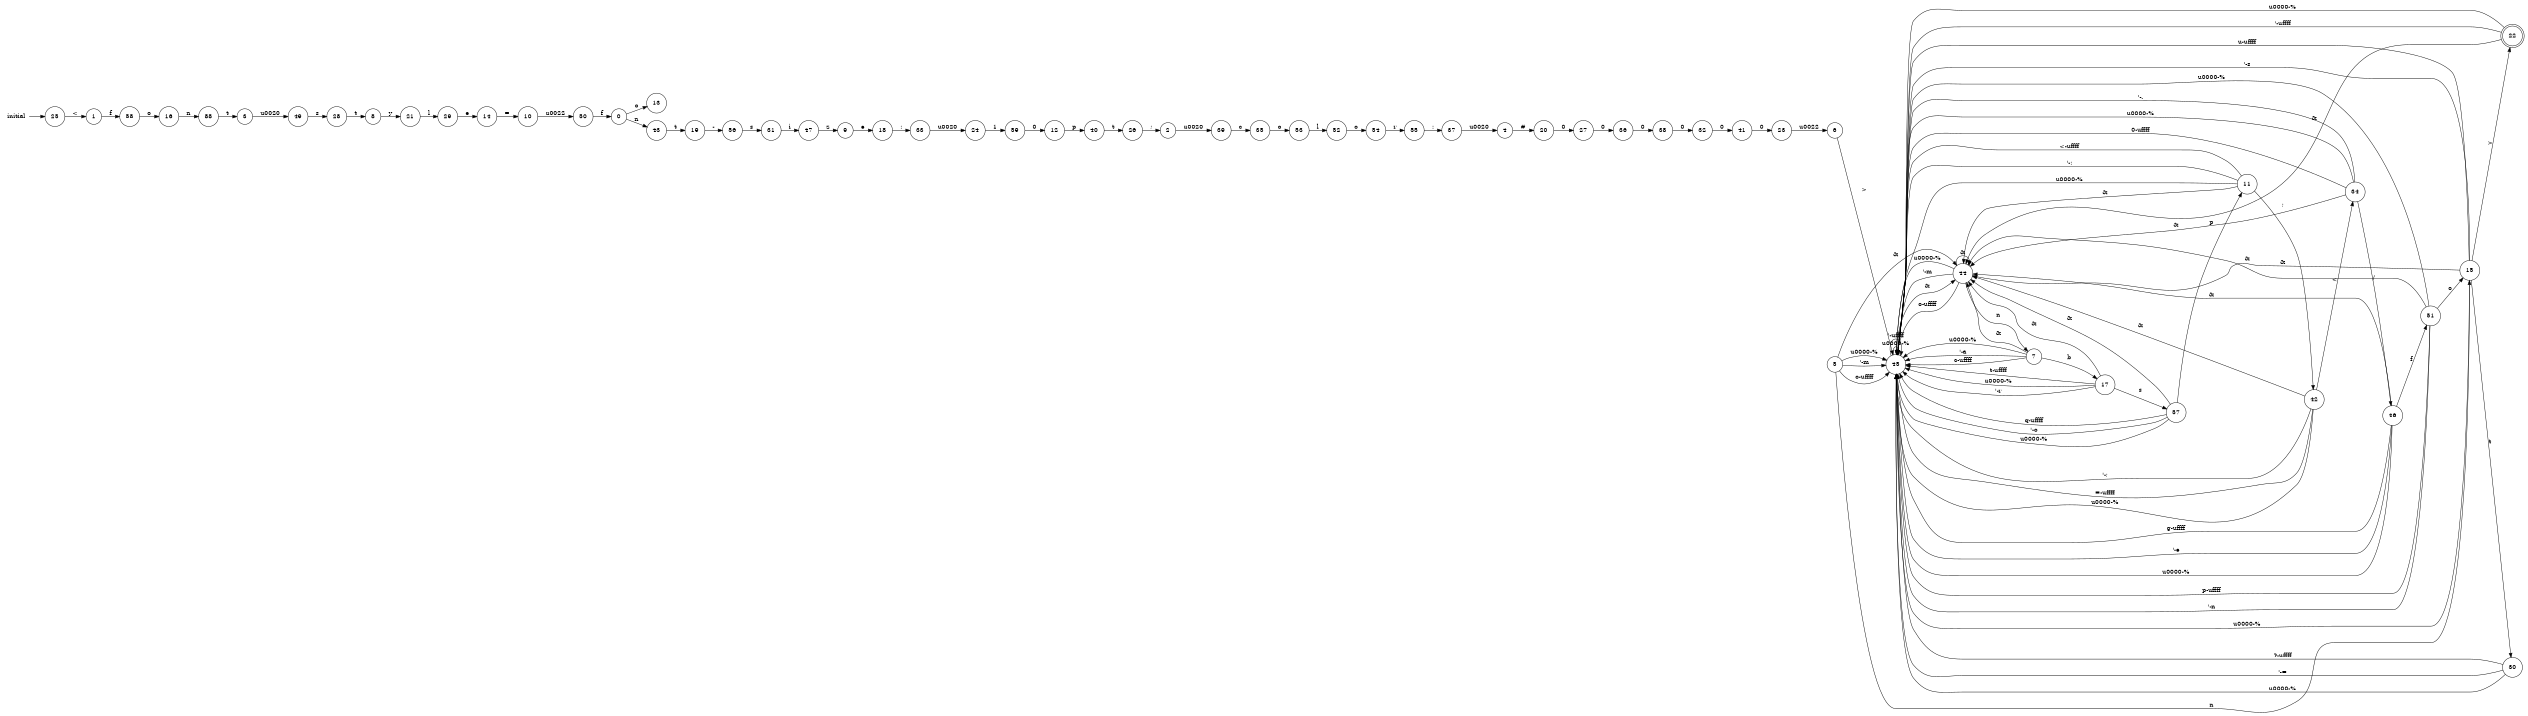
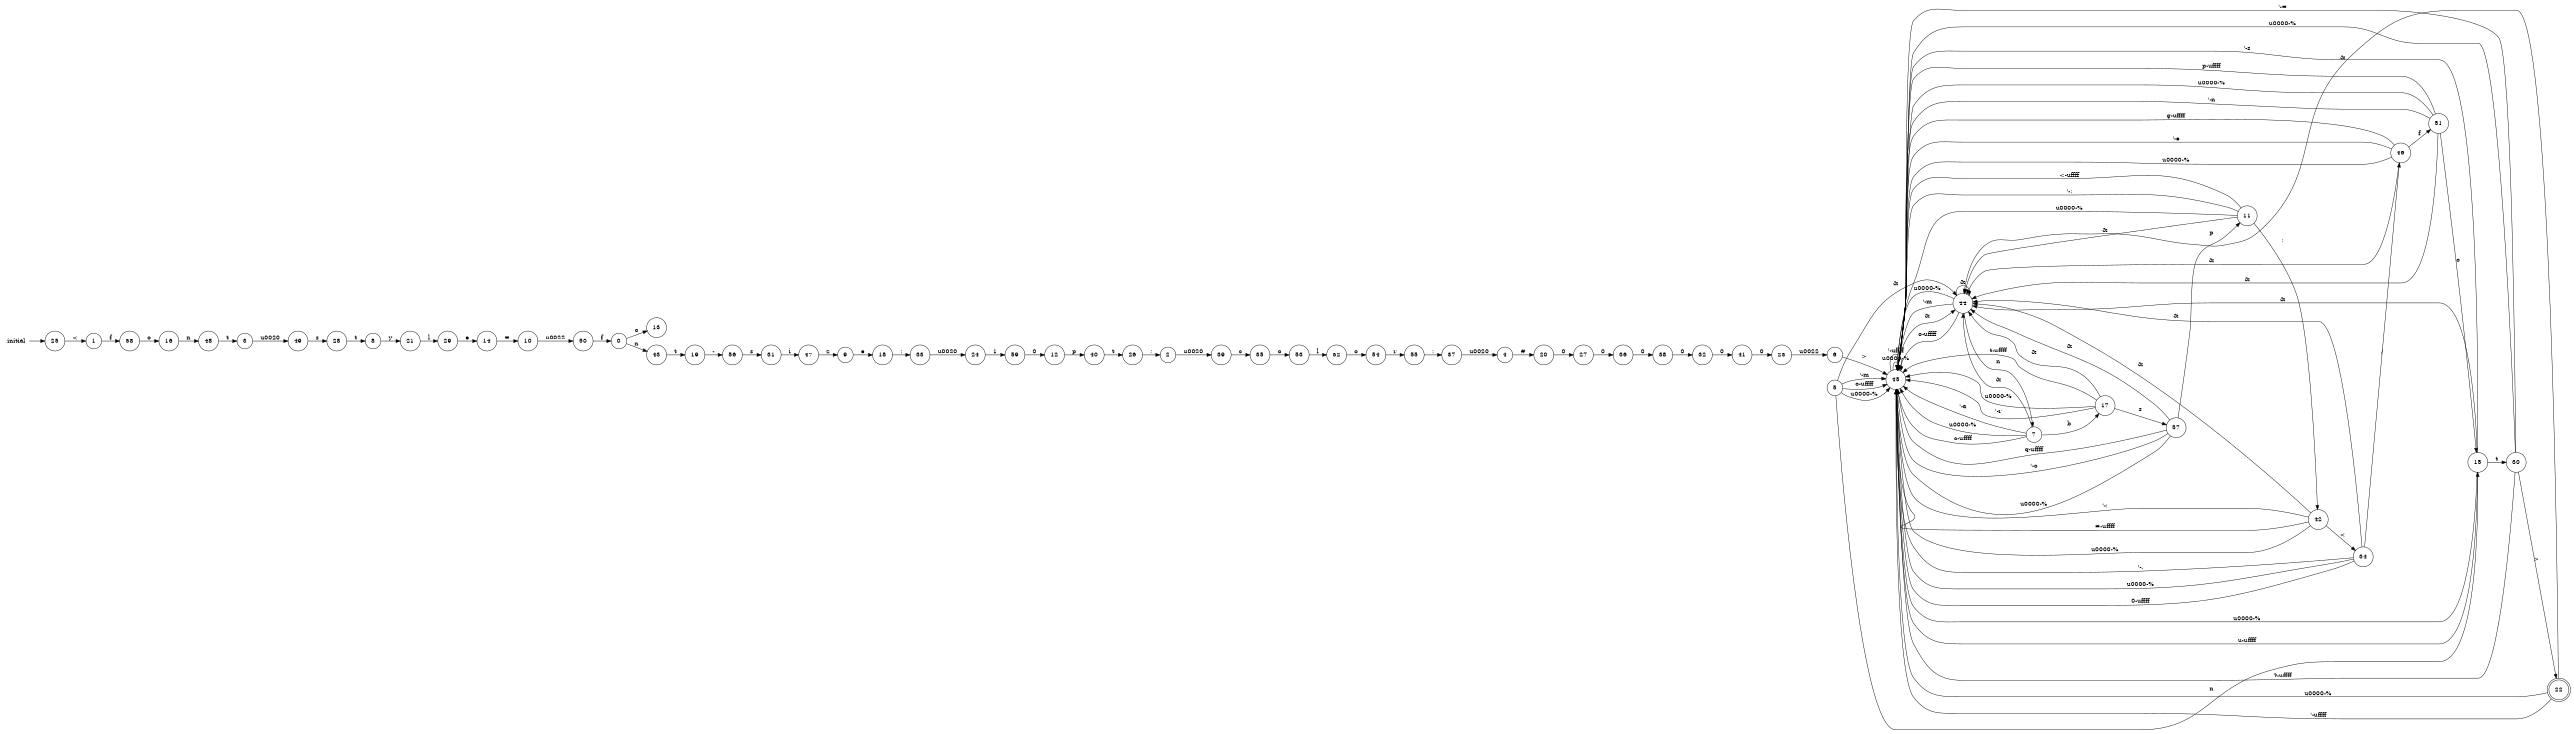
node "88": label "88" -> "48"
edge "15" -> "22": now "30" -> "22"
